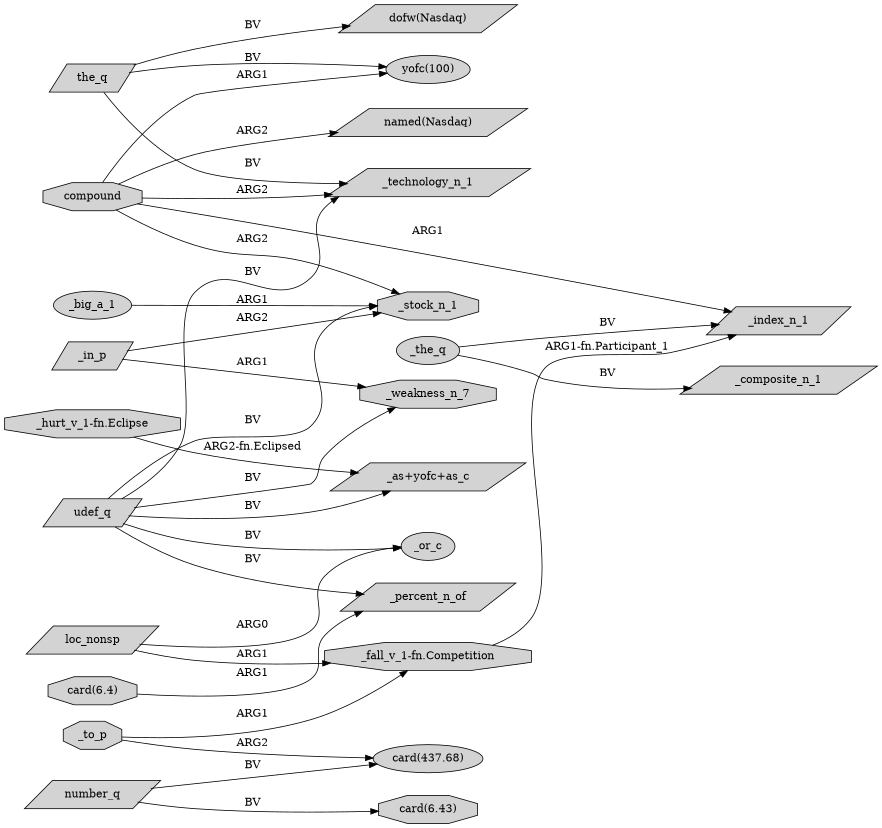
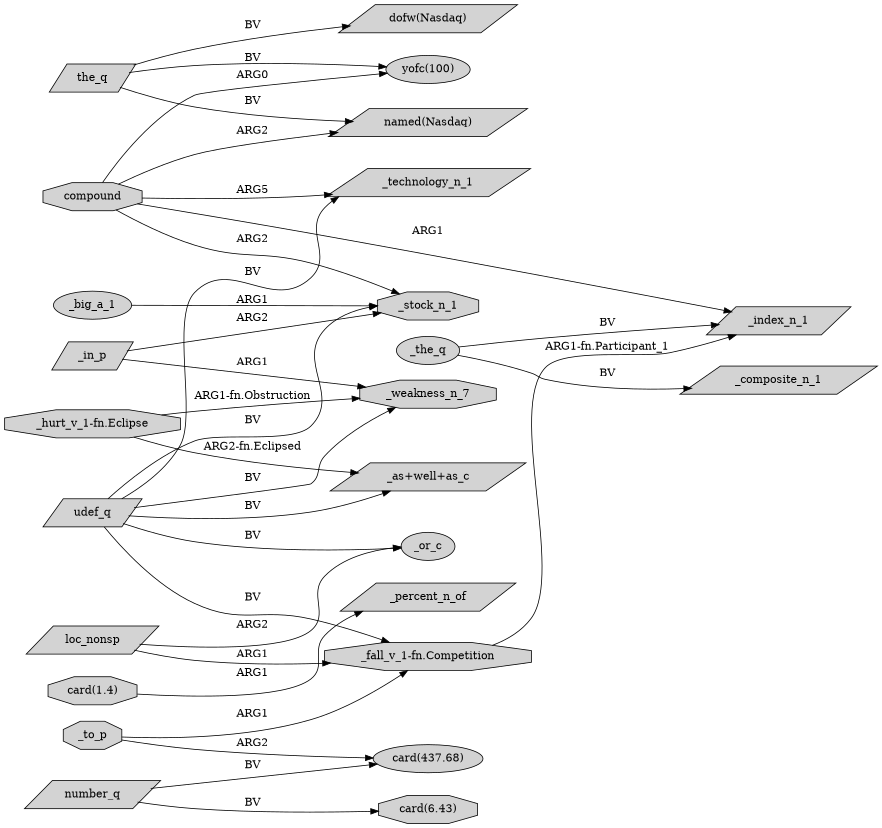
edge "compound" -> "yofc(100)": label "ARG1" -> "ARG0"
edge "the_q" -> "_technology_n_1": now "the_q" -> "named(Nasdaq)"
edge "compound" -> "_technology_n_1": label "ARG2" -> "ARG5"
edge "_hurt_v_1-fn.Eclipse" -> "_weakness_n_7": added, label "ARG1-fn.Obstruction"
node "_as+yofc+as_c": label "_as+yofc+as_c" -> "_as+well+as_c"
edge "udef_q" -> "_percent_n_of": now "udef_q" -> "_fall_v_1-fn.Competition"
edge "loc_nonsp" -> "_or_c": label "ARG0" -> "ARG2"
node "card(6.4)": label "card(6.4)" -> "card(1.4)"
